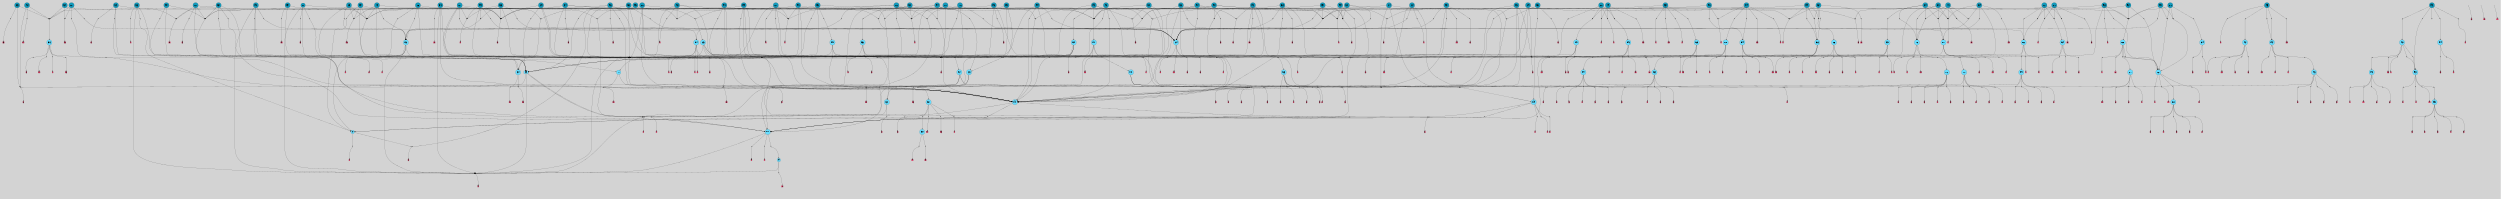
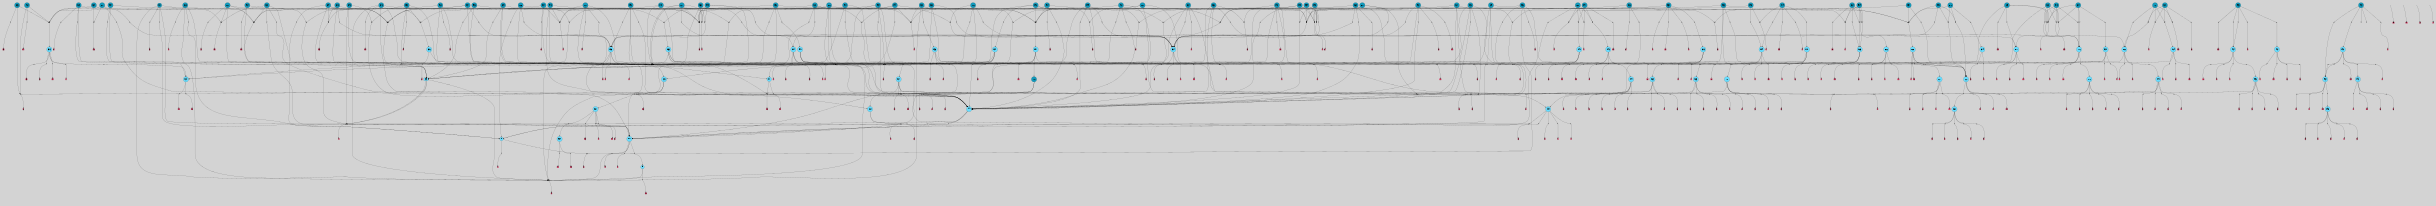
node "T949": removed
node "T326": added
node "T102": fillcolor #66ddff -> #1199bb
